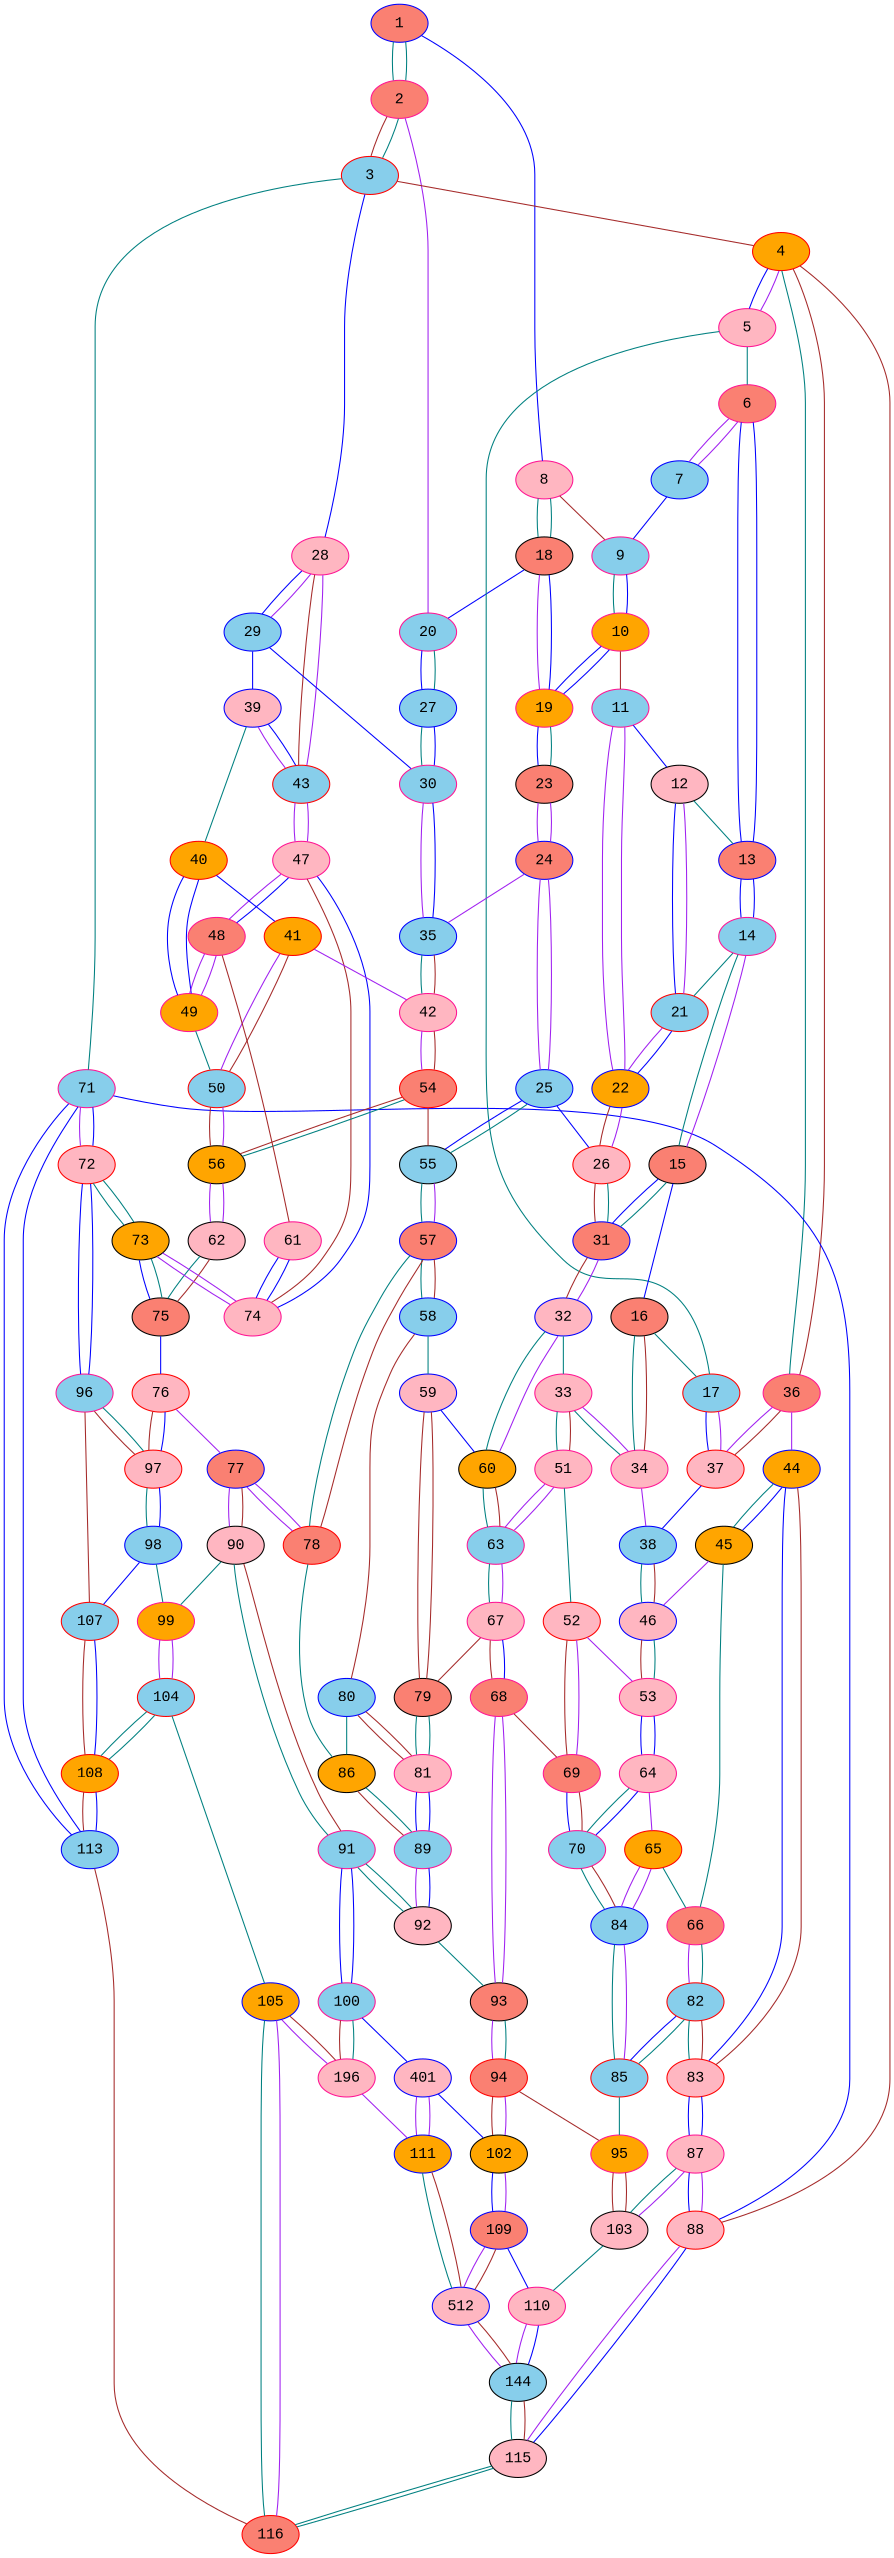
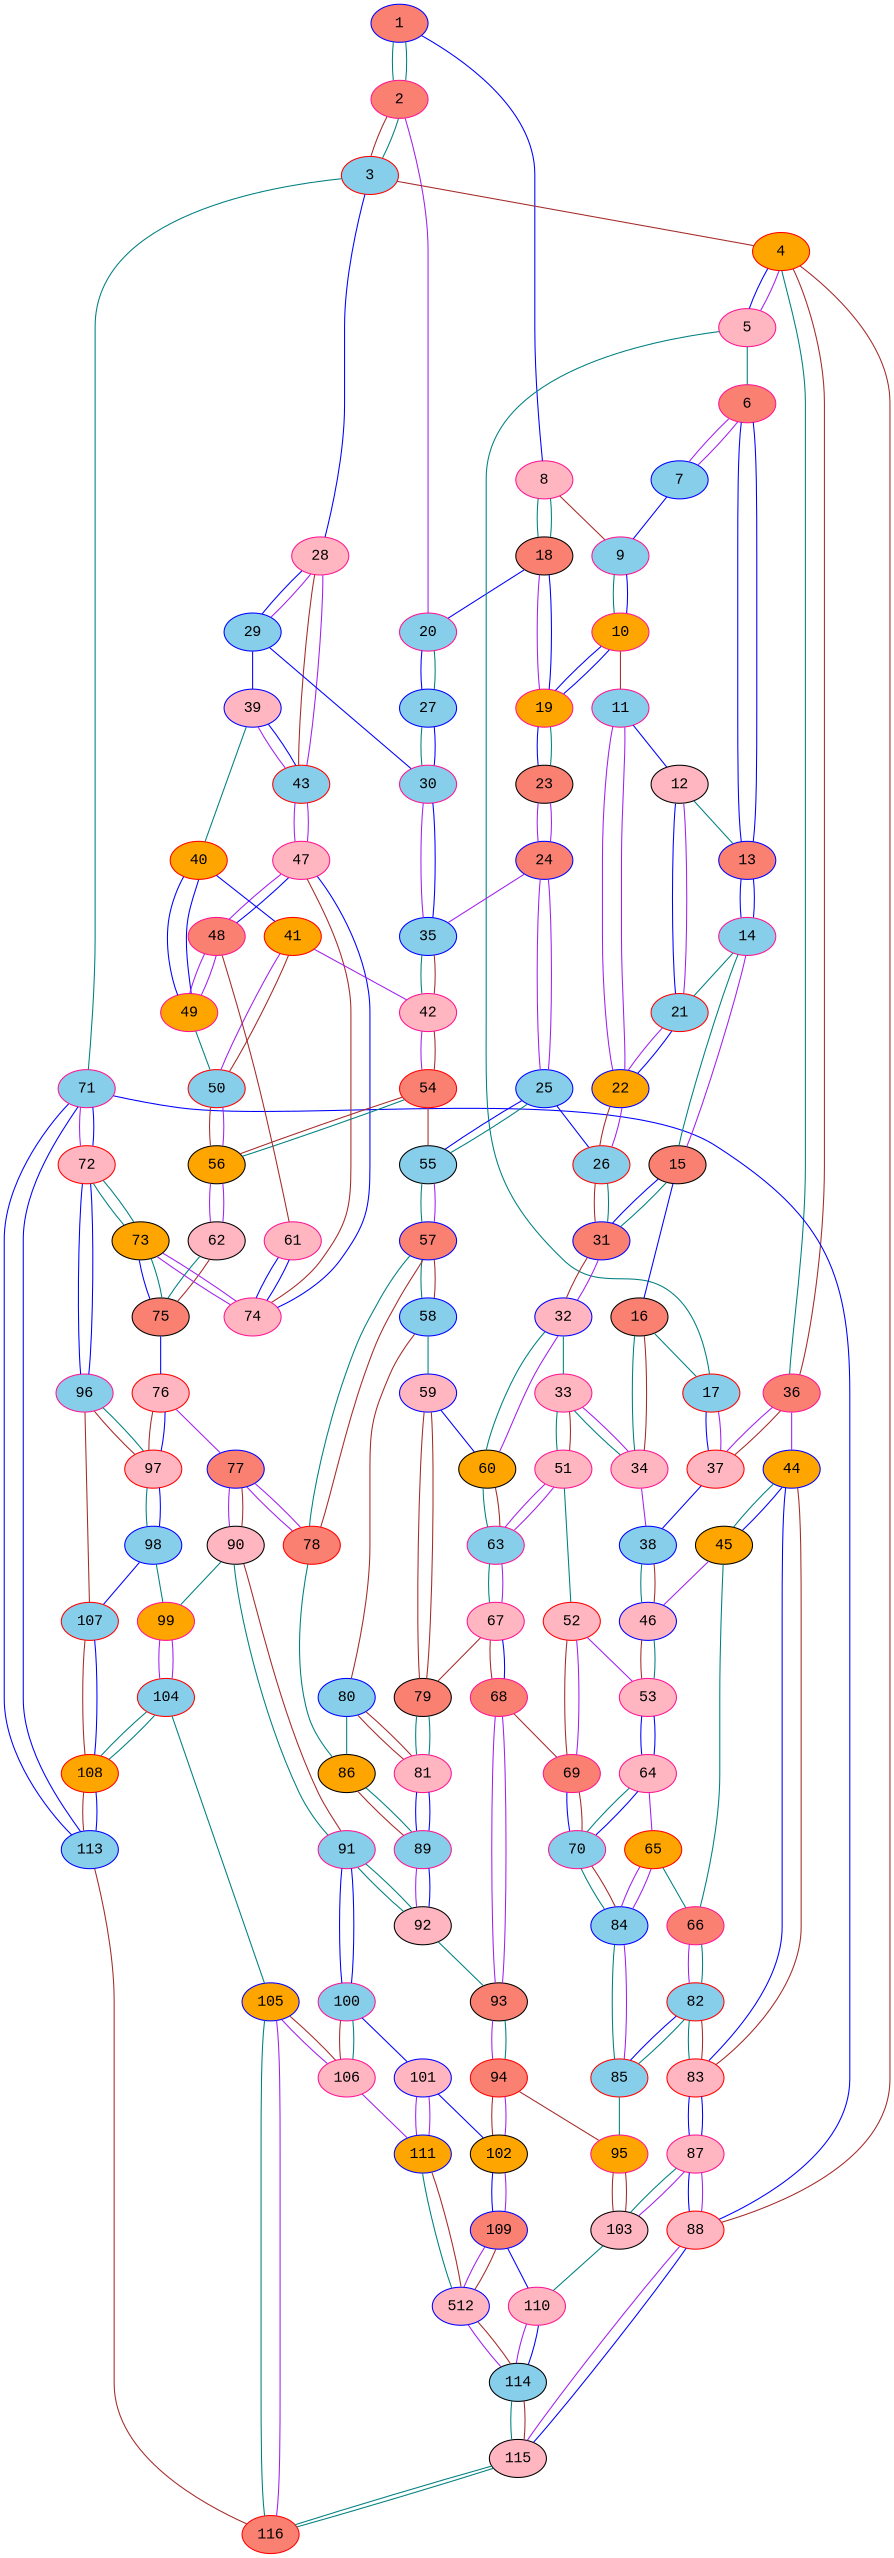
node "26": fillcolor lightpink -> skyblue
node "196": label "196" -> "106"
node "401": label "401" -> "101"
node "144": label "144" -> "114"
